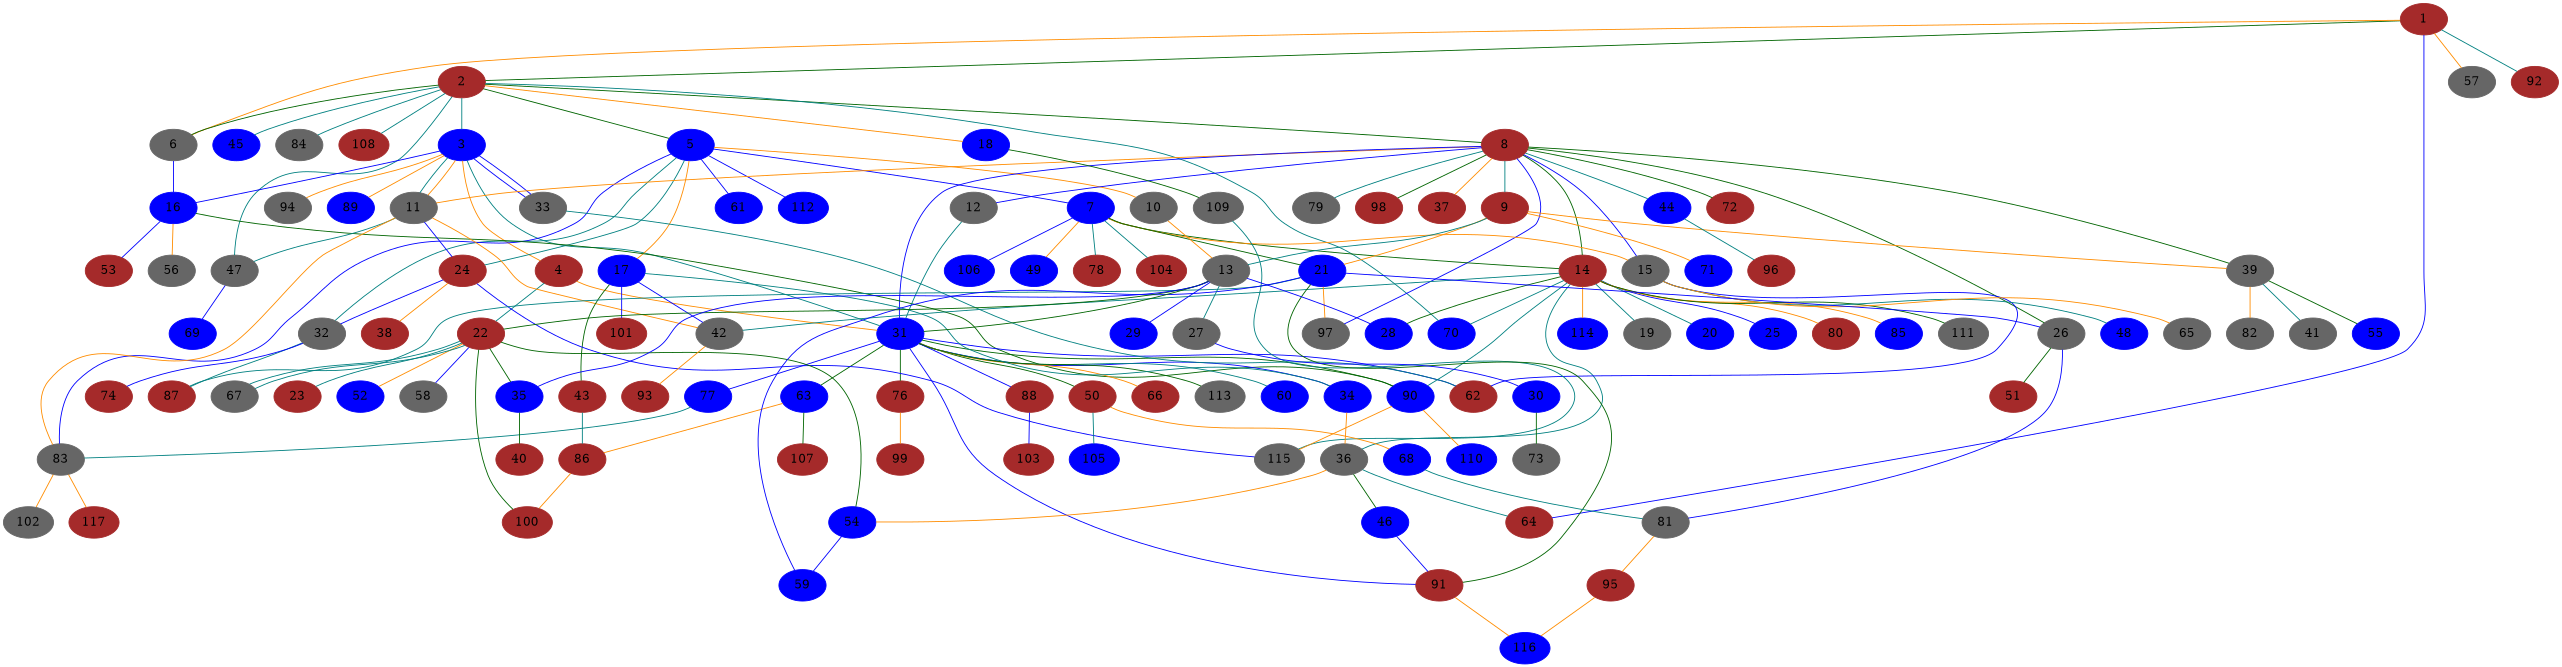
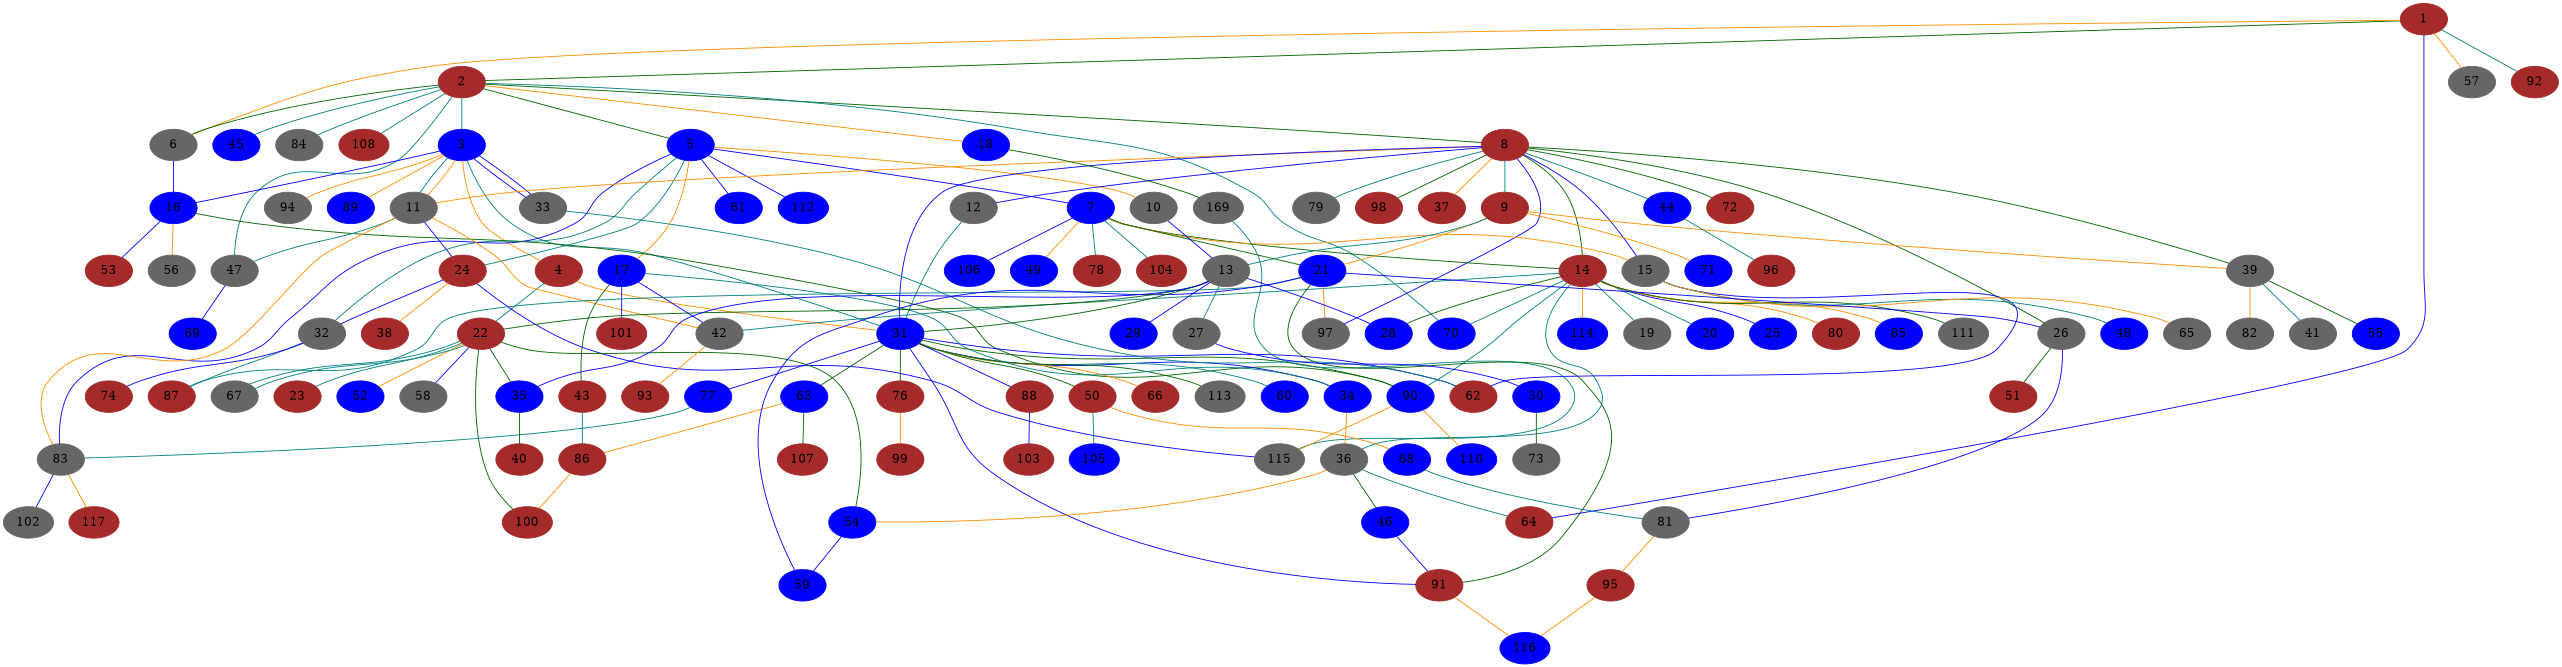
node "109": label "109" -> "169"
edge "10" -- "13": color darkorange -> blue
edge "83" -- "102": color darkorange -> blue
